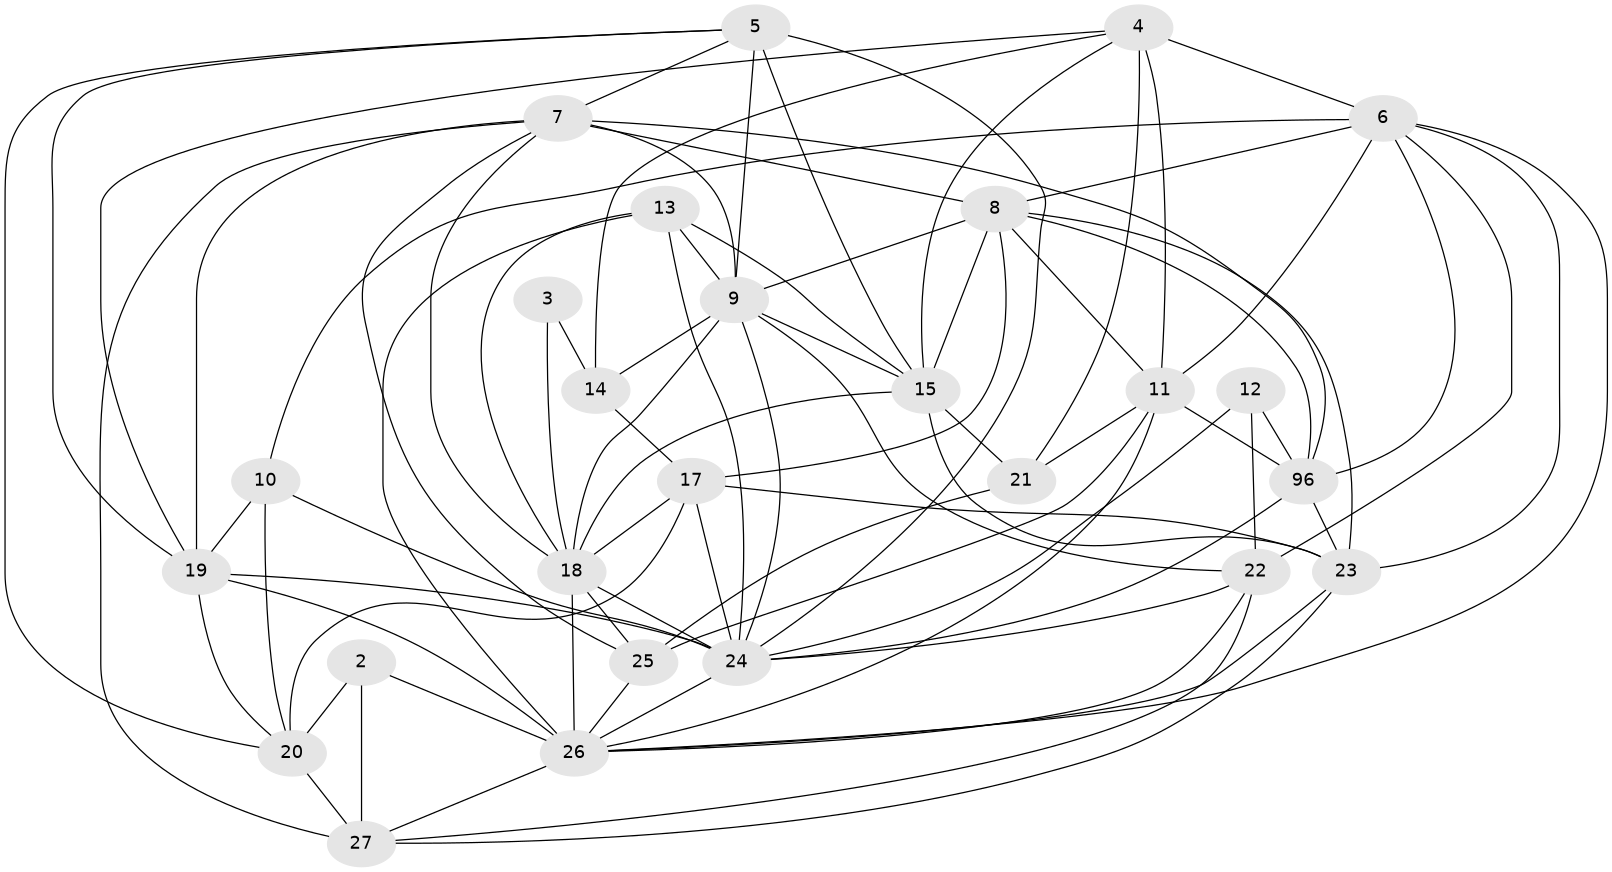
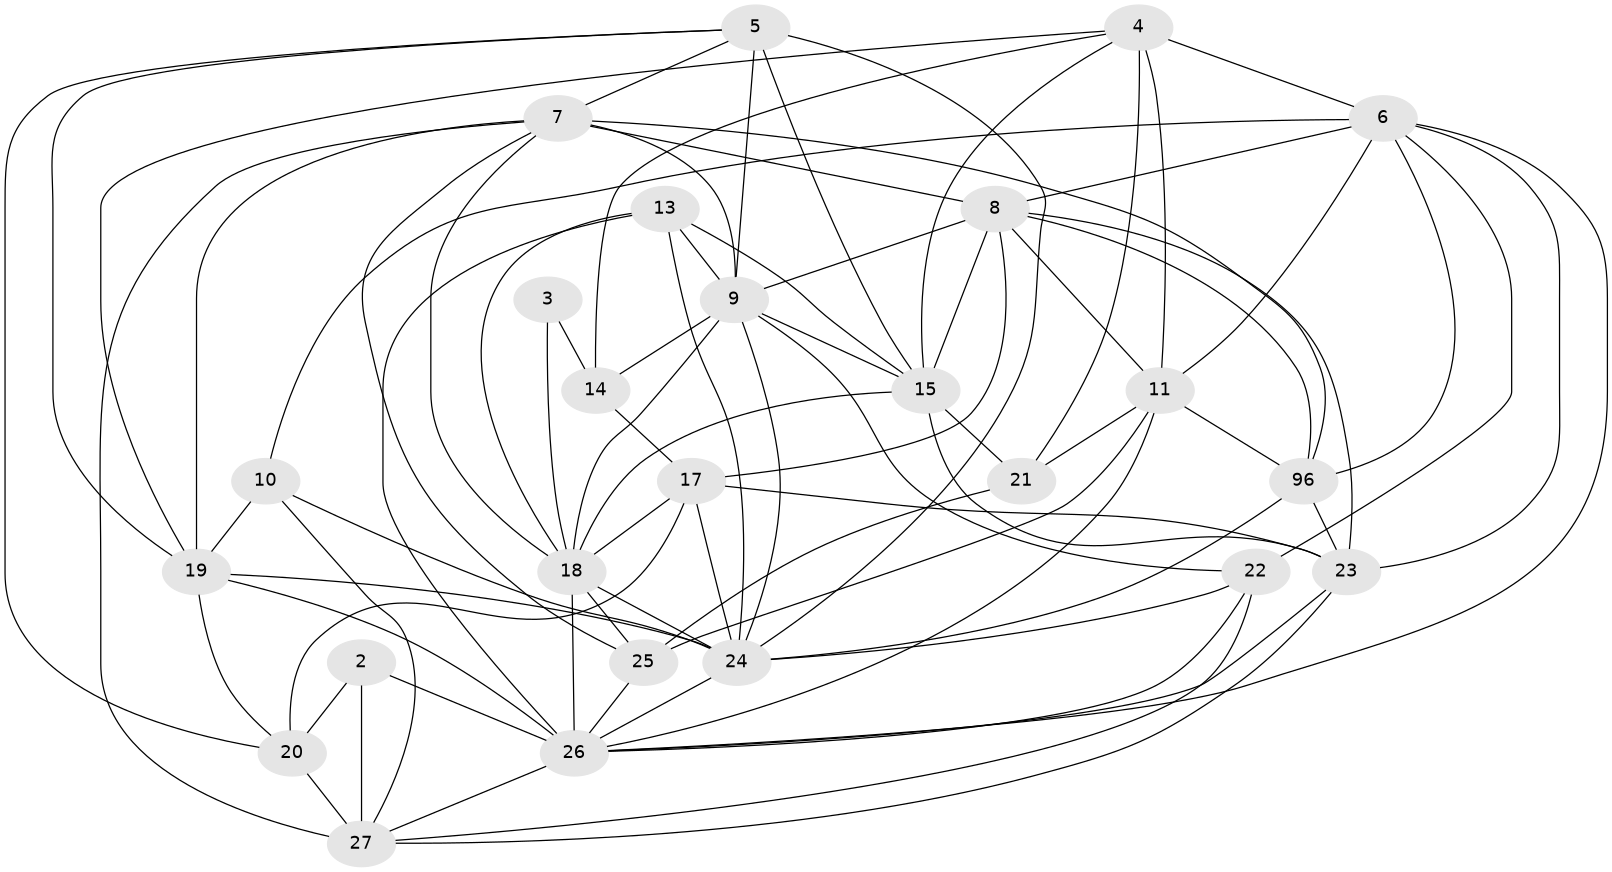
node "12": removed
edge "10" -- "20": now "10" -- "27"
